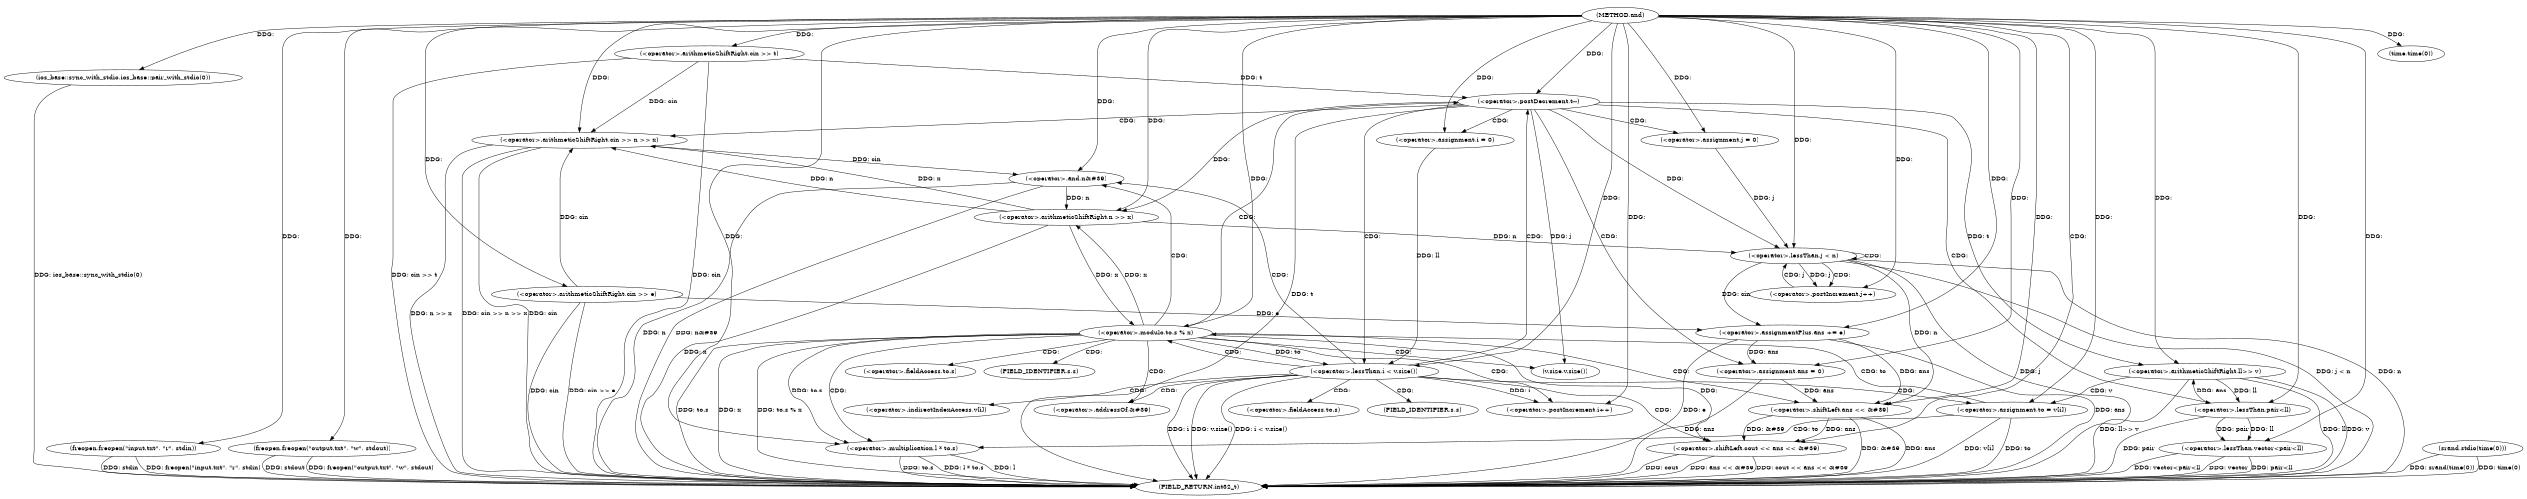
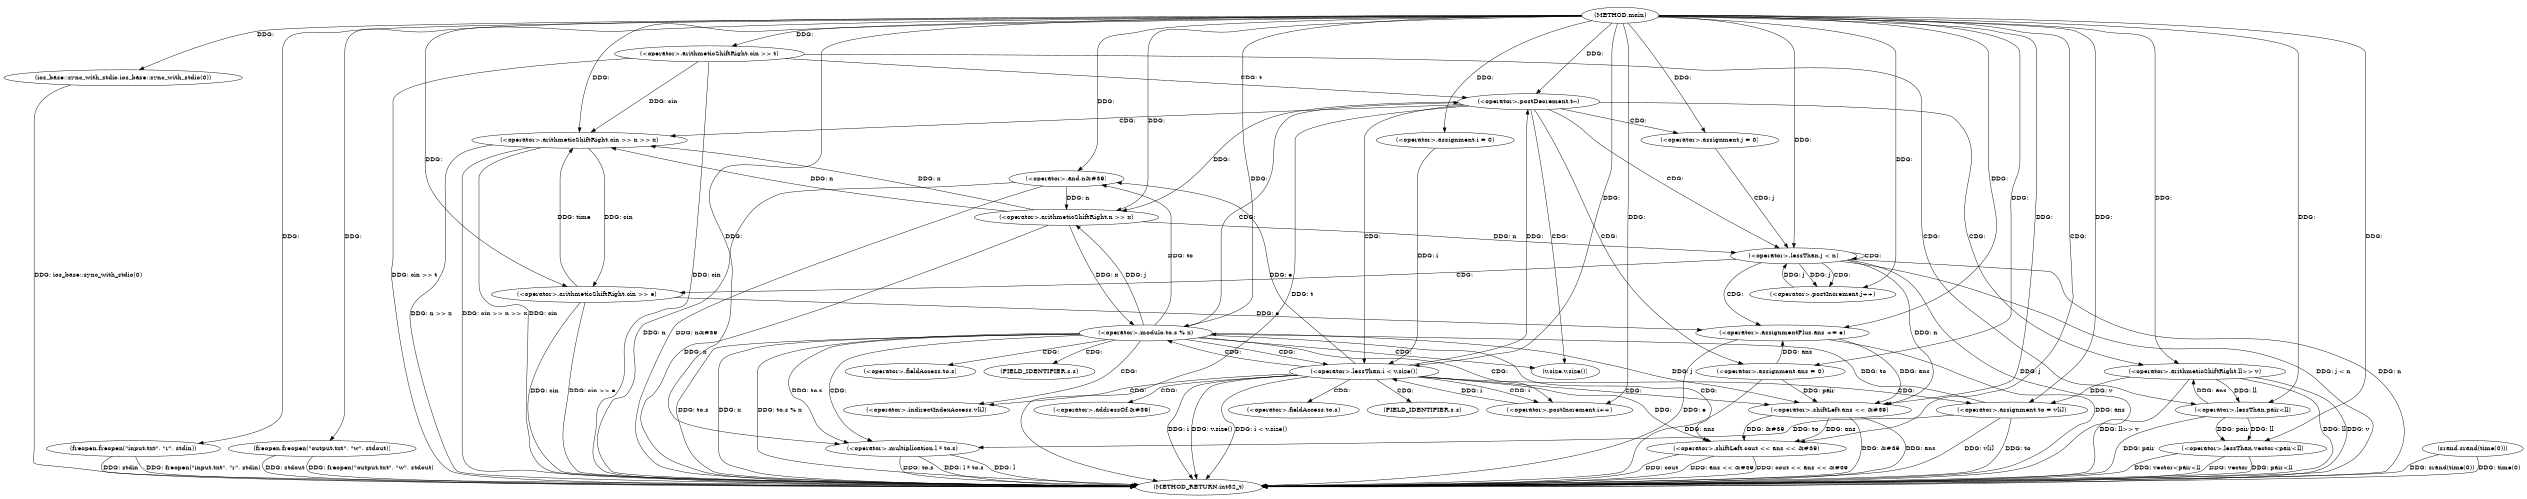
node "(METHOD,and)": label "(METHOD,and)" -> "(METHOD,main)"
node "(time,time(0))": removed
node "(ios_base::sync_with_stdio,ios_base::pair_with_stdio(0))": label "(ios_base::sync_with_stdio,ios_base::pair_with_stdio(0))" -> "(ios_base::sync_with_stdio,ios_base::sync_with_stdio(0))"
edge "(<operator>.arithmeticShiftRight,cin >> t)" -> "(<operator>.postDecrement,t--)": label "DDG: t" -> "CDG: t"
edge "(<operator>.postDecrement,t--)" -> "(<operator>.assignment,i = 0)": removed, label "CDG:"
edge "(<operator>.arithmeticShiftRight,cin >> n >> x)" -> "(<operator>.and,n&#39)": now "(<operator>.arithmeticShiftRight,cin >> n >> x)" -> "(<operator>.arithmeticShiftRight,cin >> e)"
edge "(<operator>.postDecrement,t--)" -> "(<operator>.lessThan,pair<ll)": now "(<operator>.arithmeticShiftRight,cin >> t)" -> "(<operator>.lessThan,pair<ll)"
edge "(<operator>.postDecrement,t--)" -> "(<operator>.lessThan,j < n)": label "DDG: " -> "CDG: "
edge "(<operator>.assignment,j = 0)" -> "(<operator>.lessThan,j < n)": label "DDG: j" -> "CDG: j"
edge "(<operator>.arithmeticShiftRight,cin >> e)" -> "(<operator>.arithmeticShiftRight,cin >> n >> x)": label "DDG: cin" -> "DDG: time"
edge "(<operator>.lessThan,i < v.size())" -> "(<operator>.postDecrement,t--)": label "CDG: " -> "DDG: "
edge "(<operator>.postDecrement,t--)" -> "(v.size,v.size())": label "DDG: j" -> "CDG: "
edge "(<operator>.postDecrement,t--)" -> "(<operator>.arithmeticShiftRight,ll>> v)": label "DDG: t" -> "CDG: "
edge "(<operator>.modulo,to.s % x)" -> "(<operator>.and,n&#39)": label "CDG: " -> "DDG: to"
edge "(<operator>.assignment,i = 0)" -> "(<operator>.lessThan,i < v.size())": label "DDG: ll" -> "DDG: i"
edge "(<operator>.modulo,to.s % x)" -> "(<operator>.arithmeticShiftRight,n >> x)": label "DDG: x" -> "DDG: j"
edge "(<operator>.lessThan,i < v.size())" -> "(<operator>.and,n&#39)": label "CDG: " -> "DDG: e"
edge "(<operator>.postIncrement,j++)" -> "(<operator>.lessThan,j < n)": label "CDG: j" -> "DDG: j"
edge "(<operator>.lessThan,j < n)" -> "(<operator>.arithmeticShiftRight,cin >> e)": added, label "CDG:"
edge "(<operator>.lessThan,j < n)" -> "(<operator>.assignmentPlus,ans += e)": label "DDG: cin" -> "CDG: "
edge "(<operator>.assignmentPlus,ans += e)" -> "(<operator>.assignment,ans = 0)": reversed
edge "(<operator>.modulo,to.s % x)" -> "(<operator>.lessThan,i < v.size())": label "DDG: to" -> "CDG: "
edge "(<operator>.modulo,to.s % x)" -> "(<operator>.shiftLeft,ans << &#39)": label "CDG: " -> "DDG: j"
edge "(<operator>.assignment,to = v[i])" -> "(<operator>.modulo,to.s % x)": label "CDG: to" -> "DDG: to"
edge "(<operator>.modulo,to.s % x)" -> "(<operator>.addressOf,&#39)": now "(<operator>.modulo,to.s % x)" -> "(<operator>.indirectIndexAccess,v[i])"
edge "(<operator>.lessThan,i < v.size())" -> "(<operator>.shiftLeft,ans << &#39)": added, label "CDG:"
edge "(<operator>.lessThan,i < v.size())" -> "(<operator>.postIncrement,i++)": label "DDG: i" -> "CDG: i"
edge "(<operator>.modulo,to.s % x)" -> "(<operator>.shiftLeft,cout << ans << &#39)": label "DDG: " -> "CDG: "
edge "(<operator>.assignment,ans = 0)" -> "(<operator>.shiftLeft,ans << &#39)": label "DDG: ans" -> "DDG: pair"
edge "(<operator>.arithmeticShiftRight,ll>> v)" -> "(<operator>.assignment,to = v[i])": label "CDG: v" -> "DDG: v"
edge "(<operator>.postIncrement,i++)" -> "(<operator>.lessThan,i < v.size())": added, label "DDG: i"
edge "(<operator>.lessThan,i < v.size())" -> "(<operator>.shiftLeft,cout << ans << &#39)": label "CDG: " -> "DDG: "
edge "(<operator>.assignment,to = v[i])" -> "(<operator>.multiplication,l * to.s)": label "CDG: to" -> "DDG: to"
node "(srand,stdio(time(0)))": label "(srand,stdio(time(0)))" -> "(srand,srand(time(0)))"
node "(FIELD_RETURN,int32_t)": label "(FIELD_RETURN,int32_t)" -> "(METHOD_RETURN,int32_t)"
